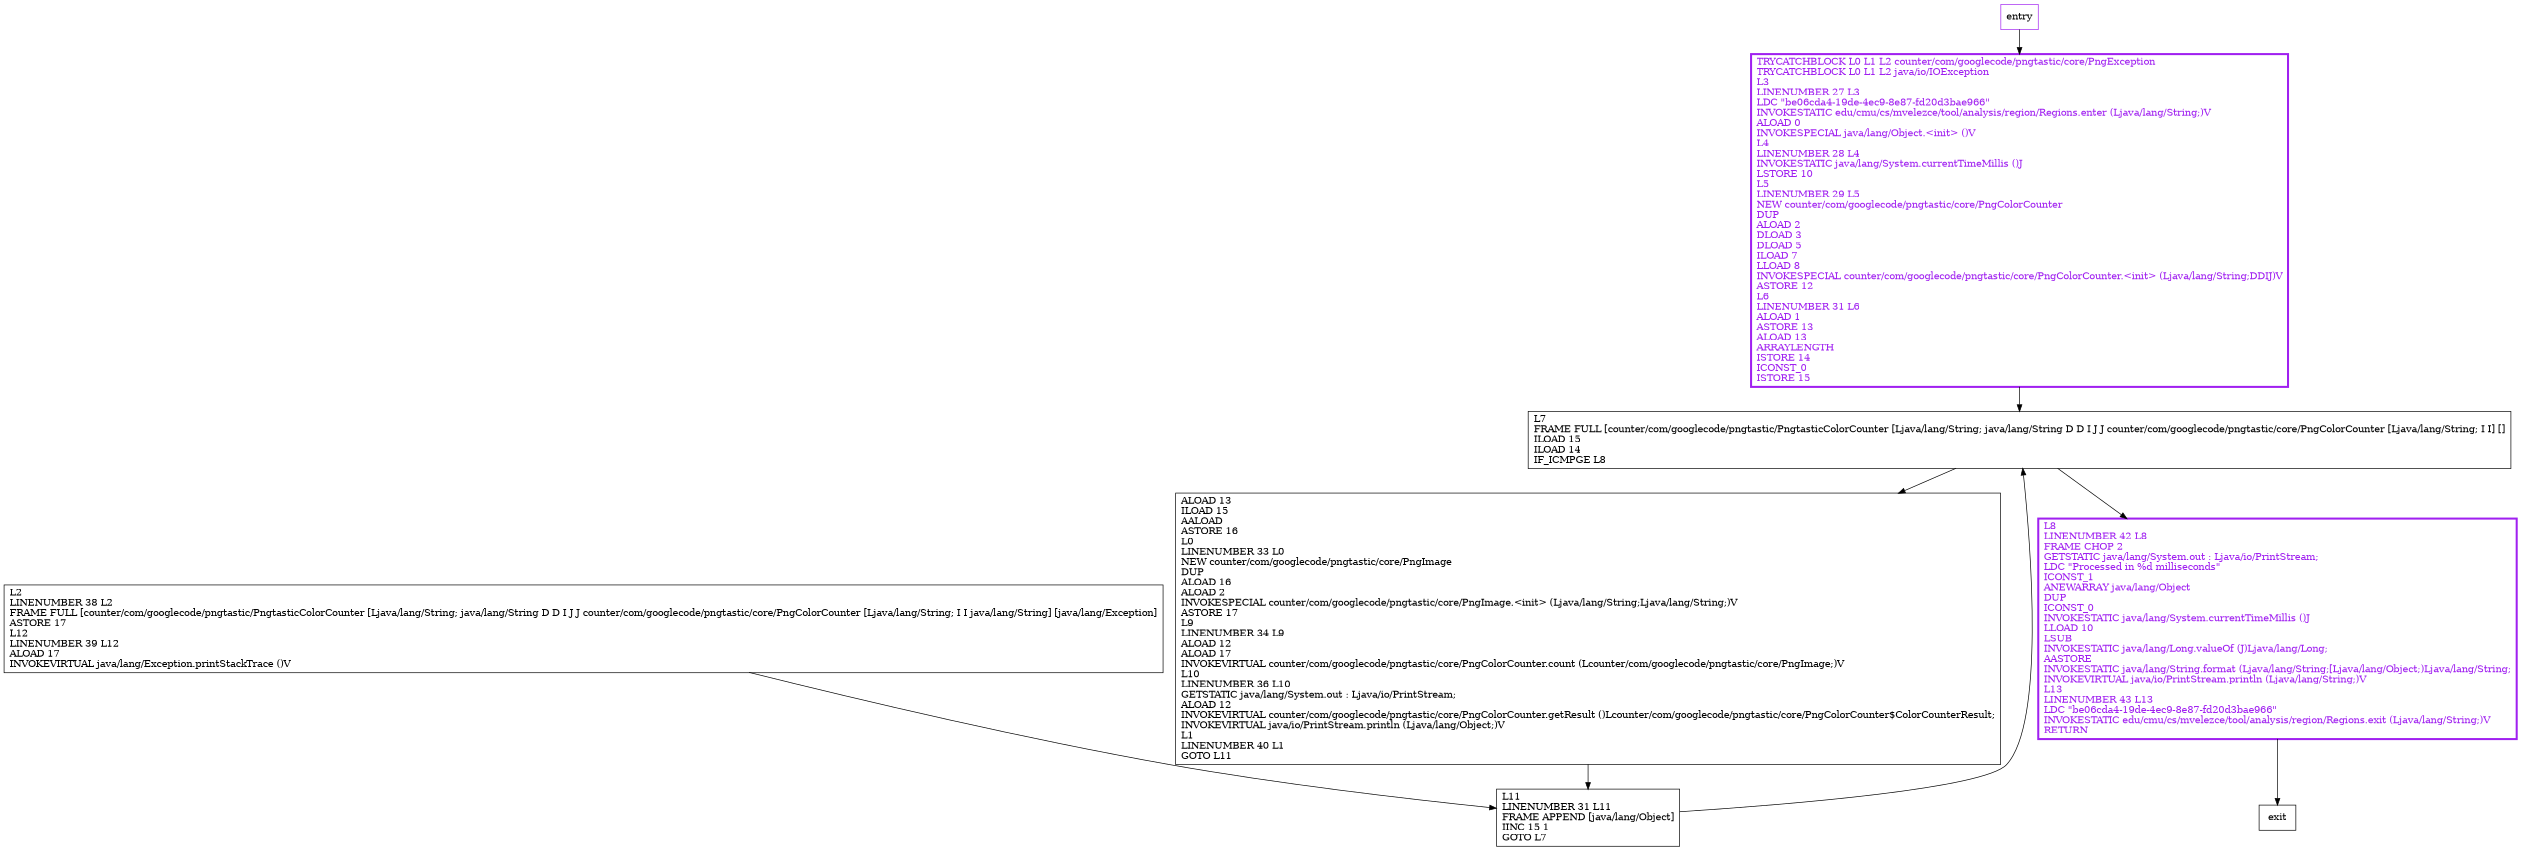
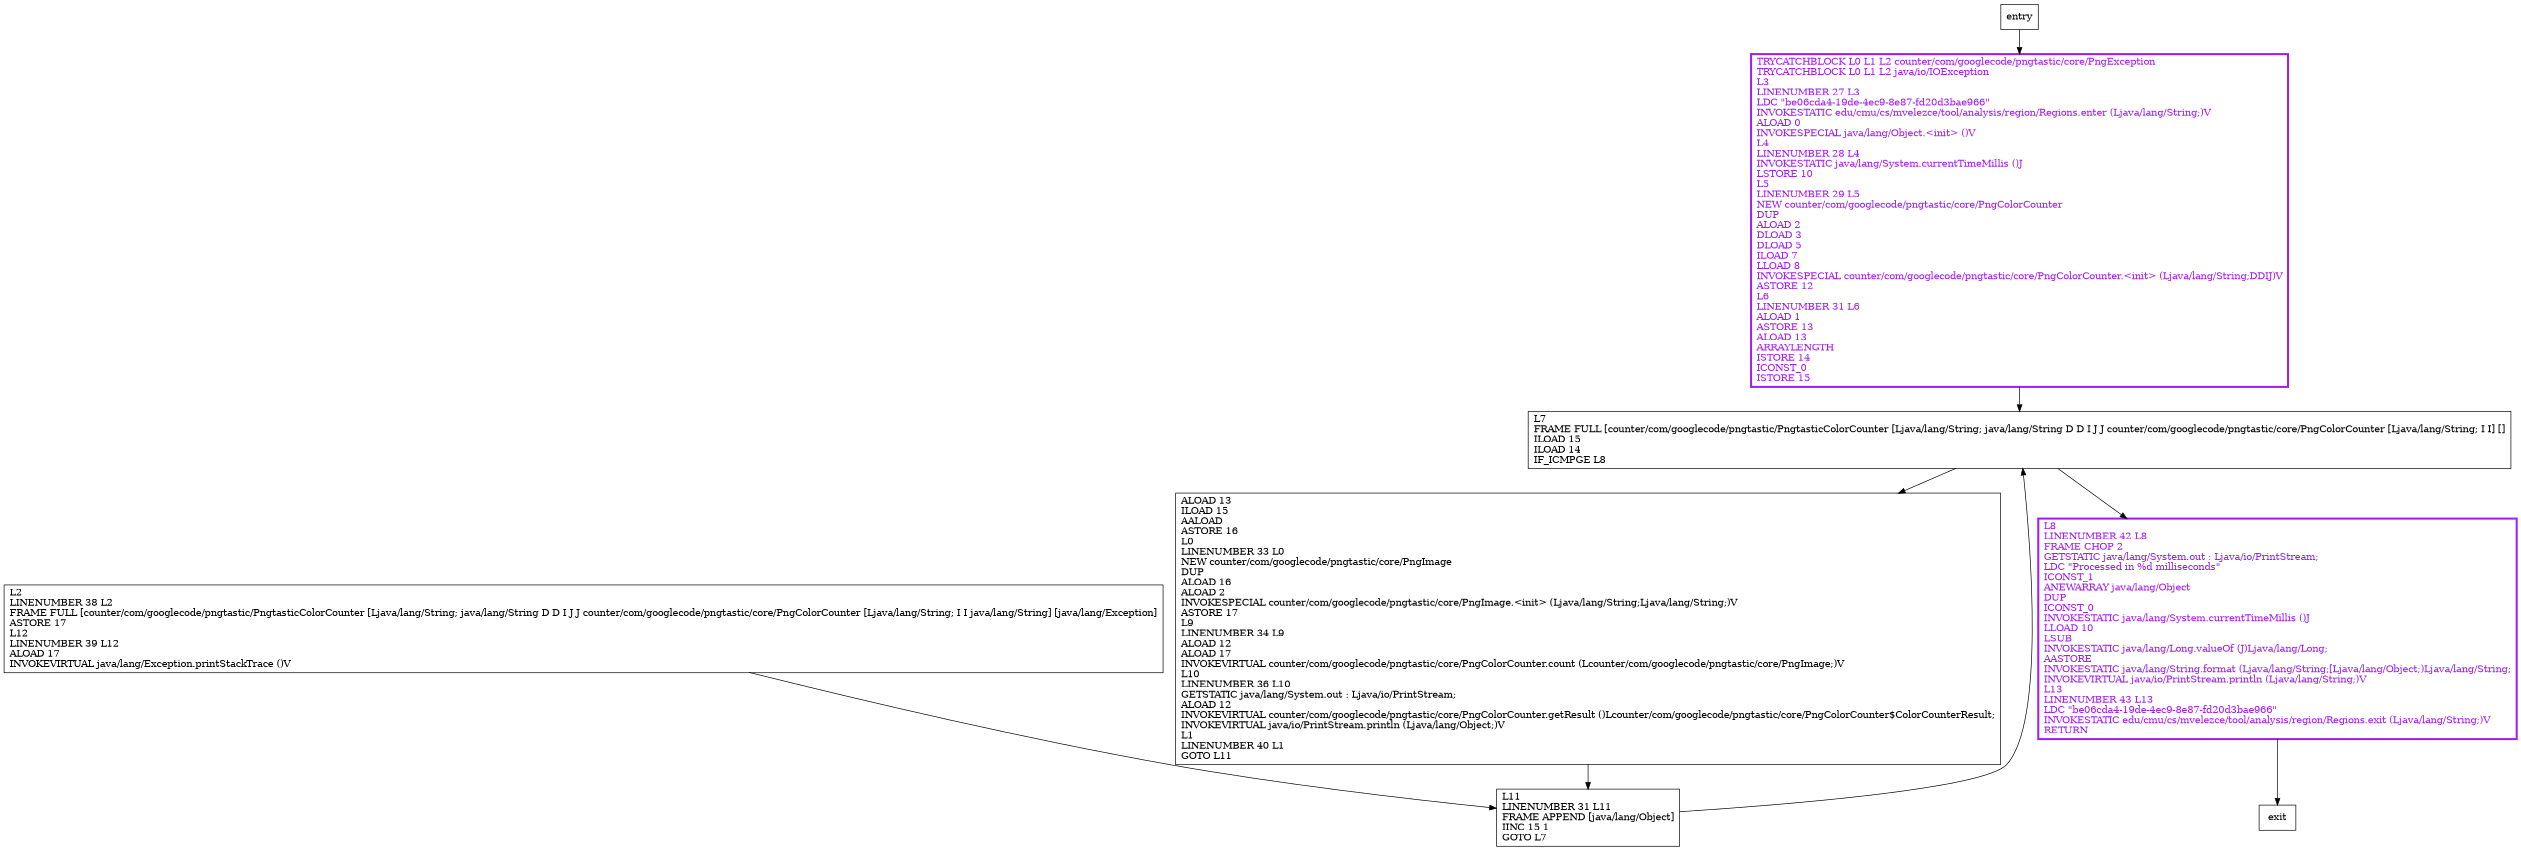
node "entry": color purple -> black
